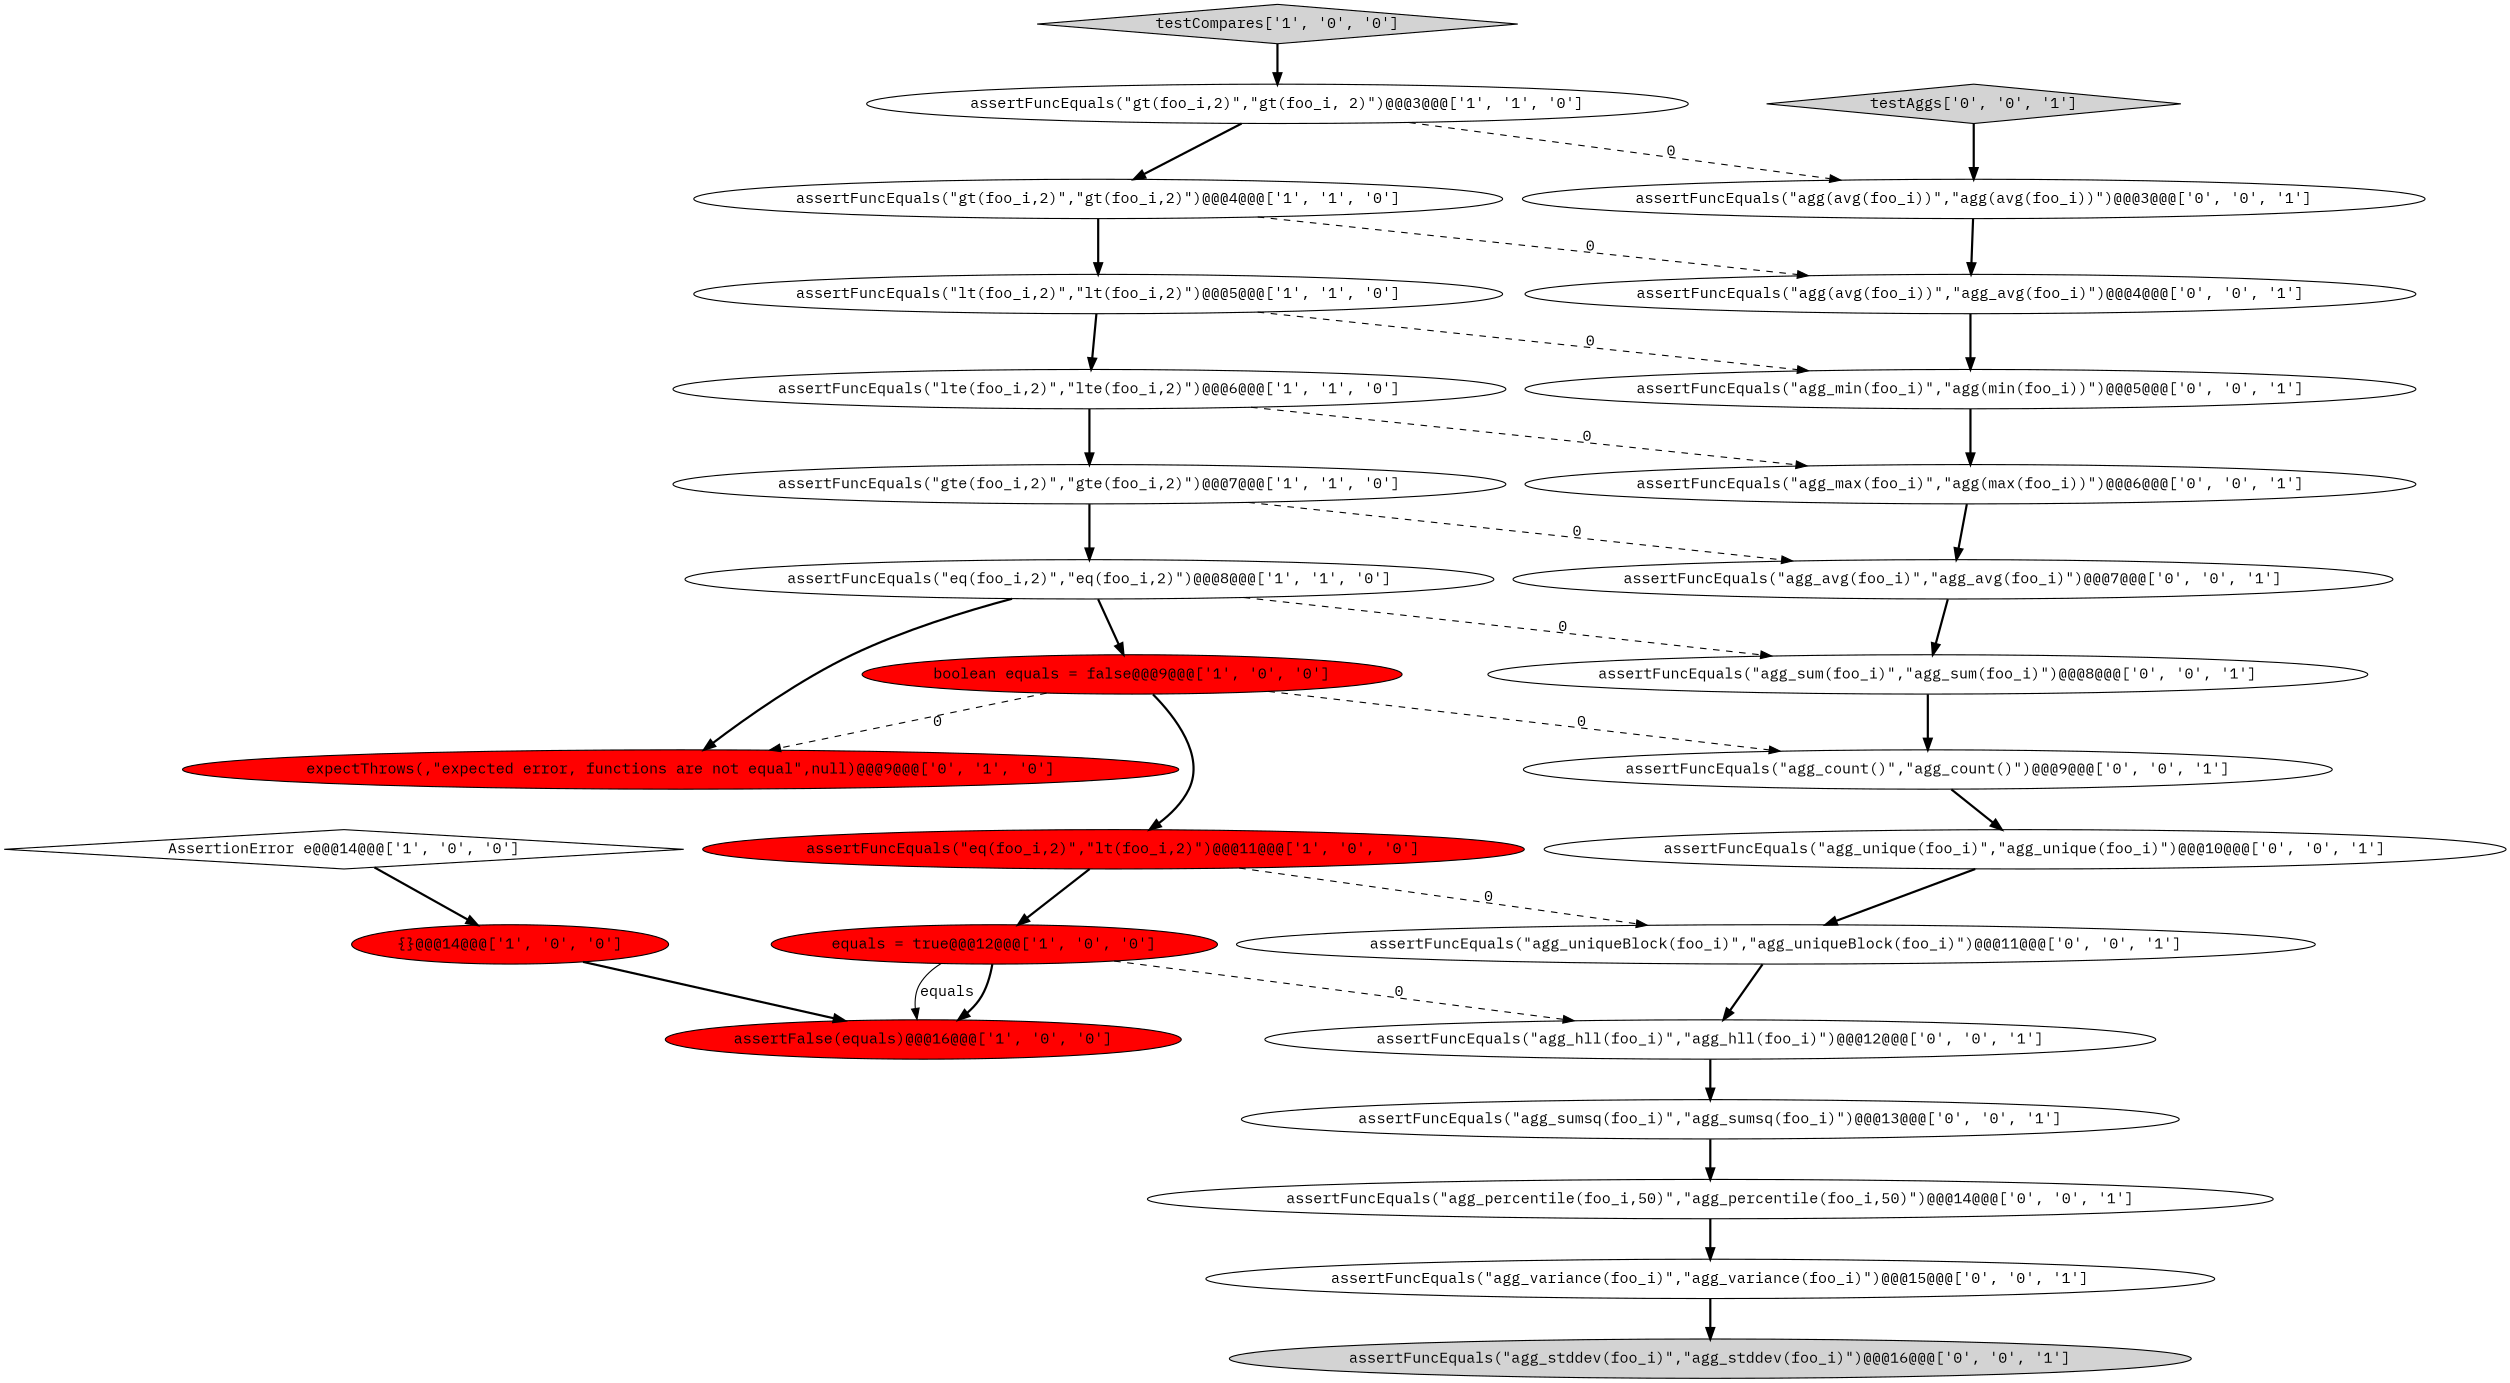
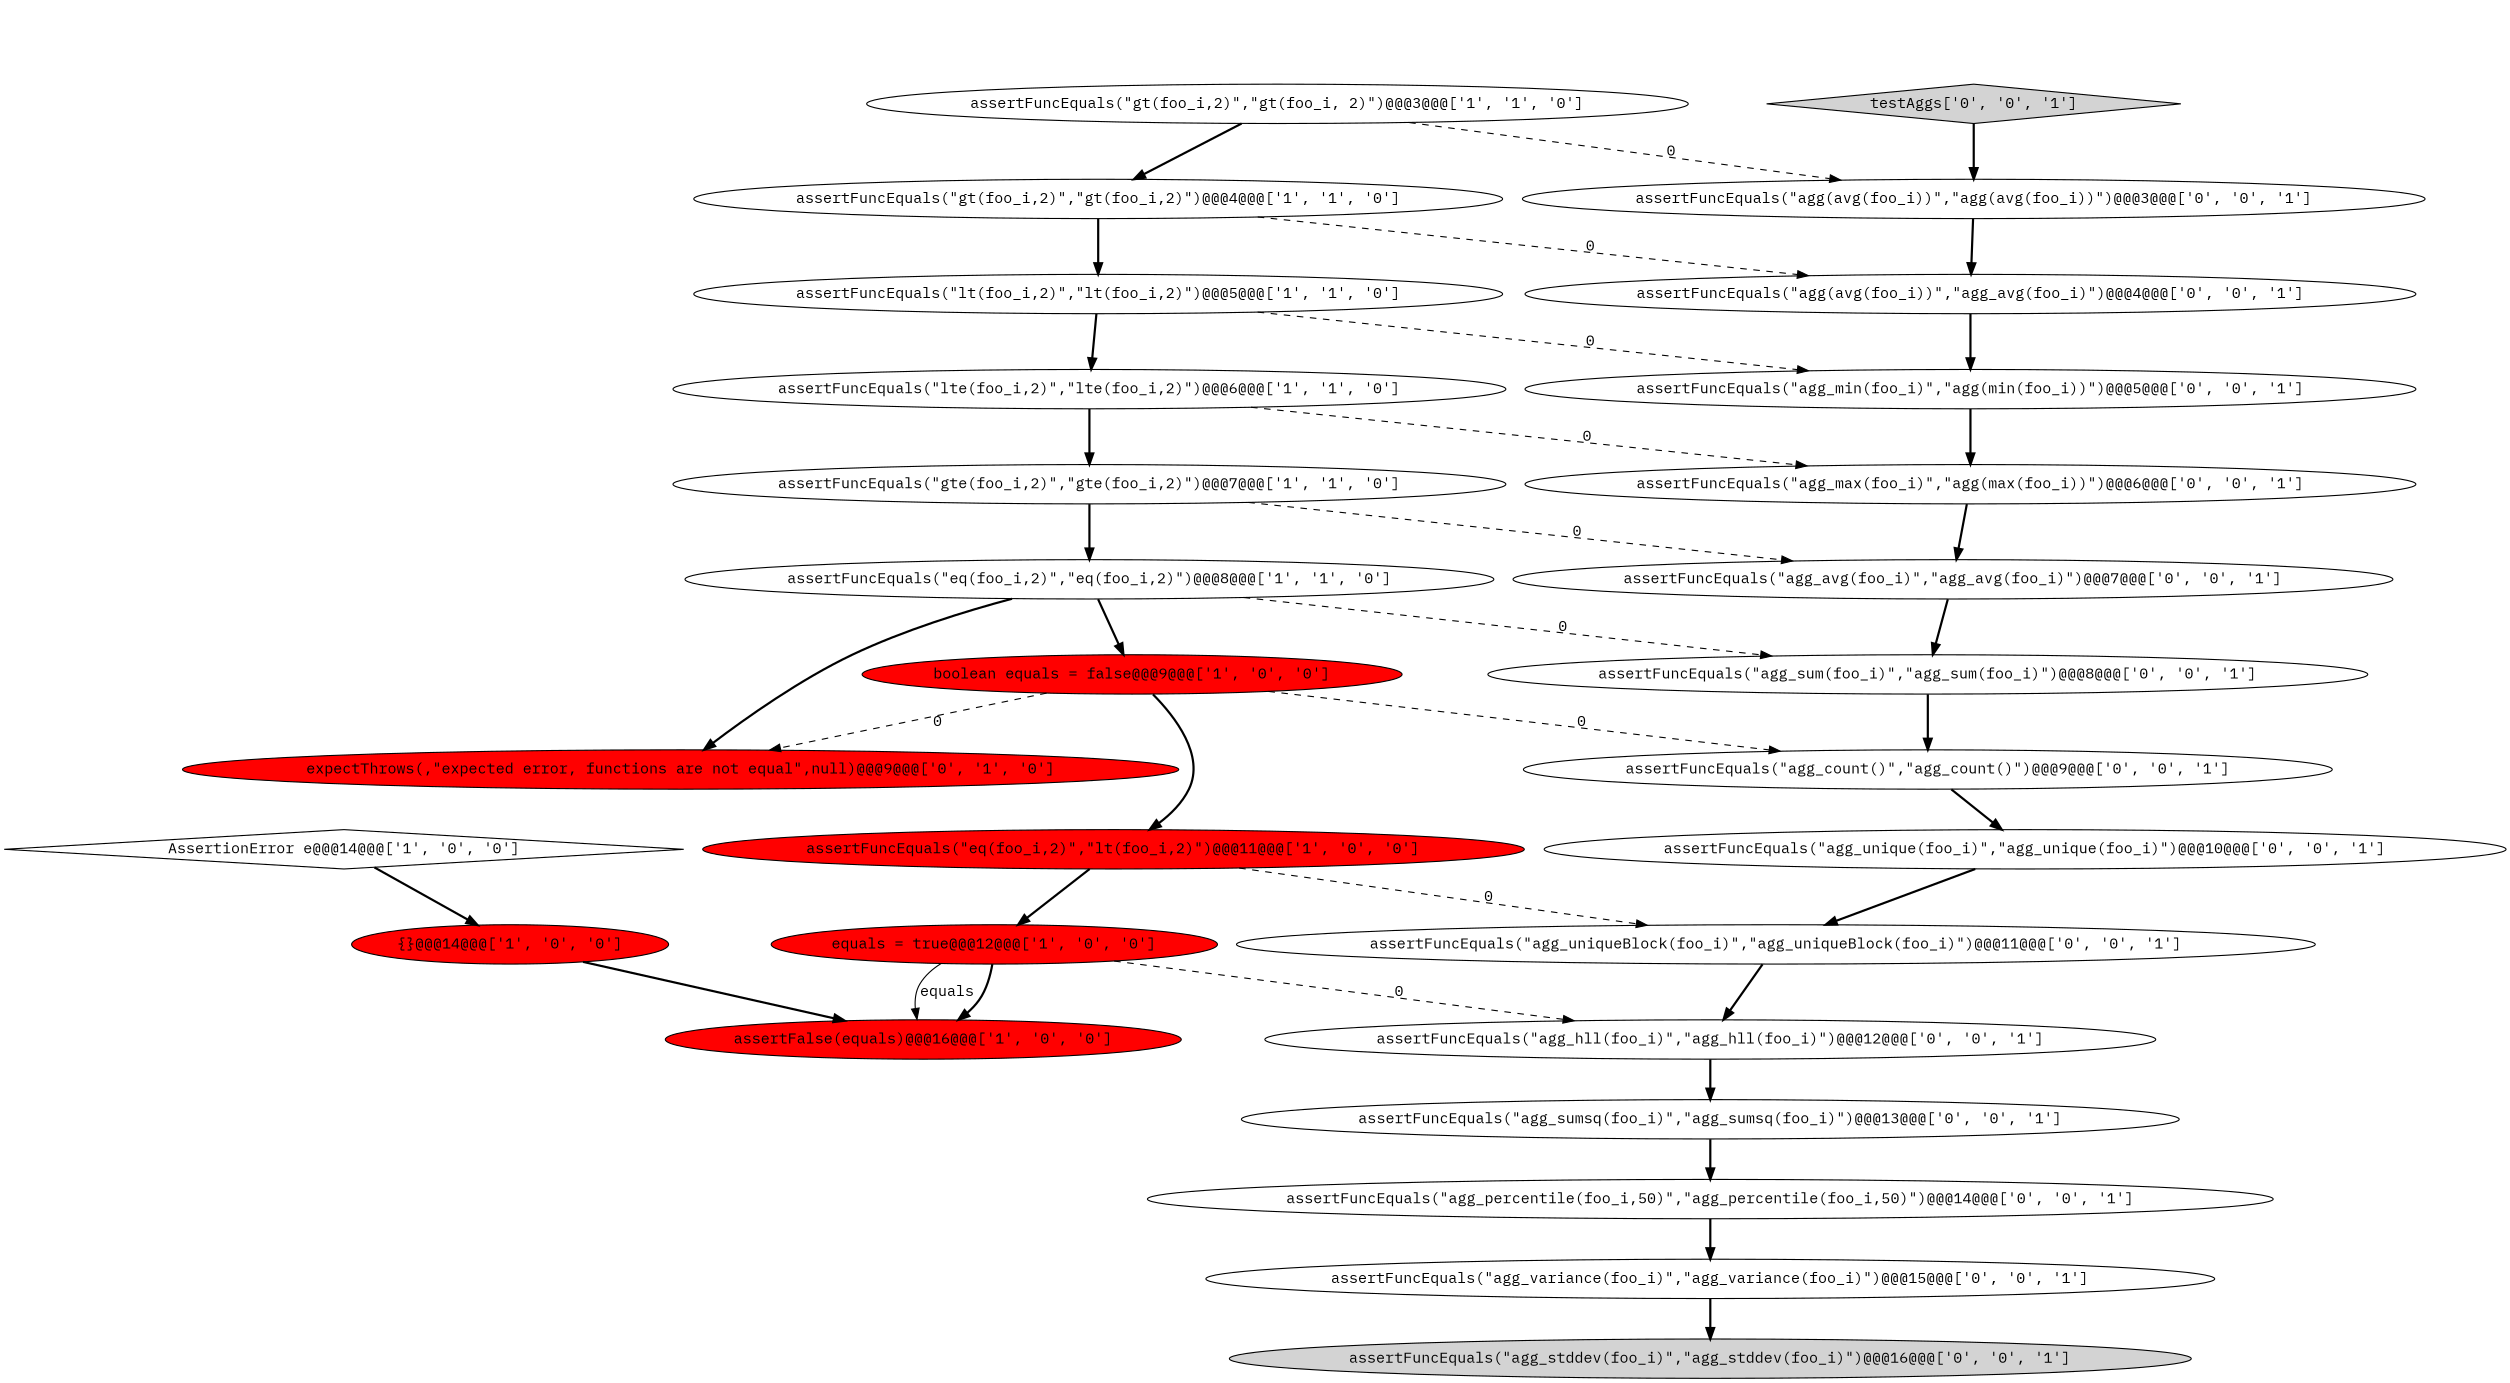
node "testCompares['1', '0', '0']": removed
